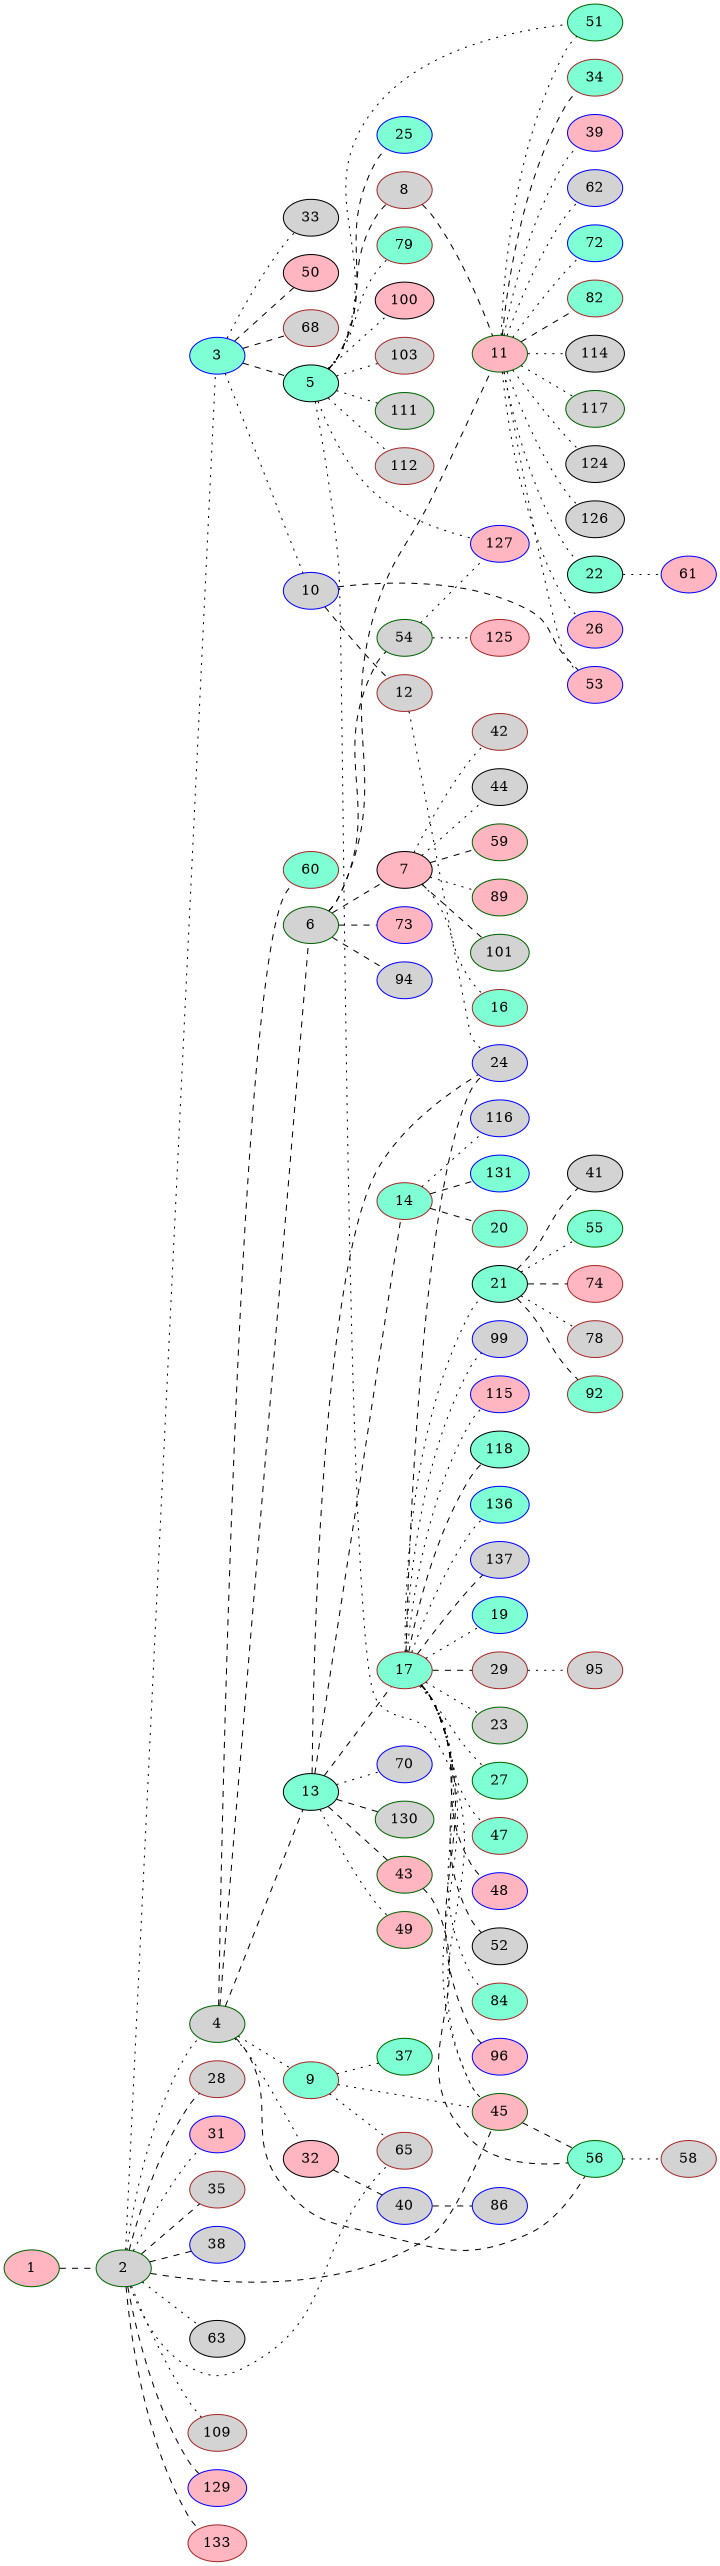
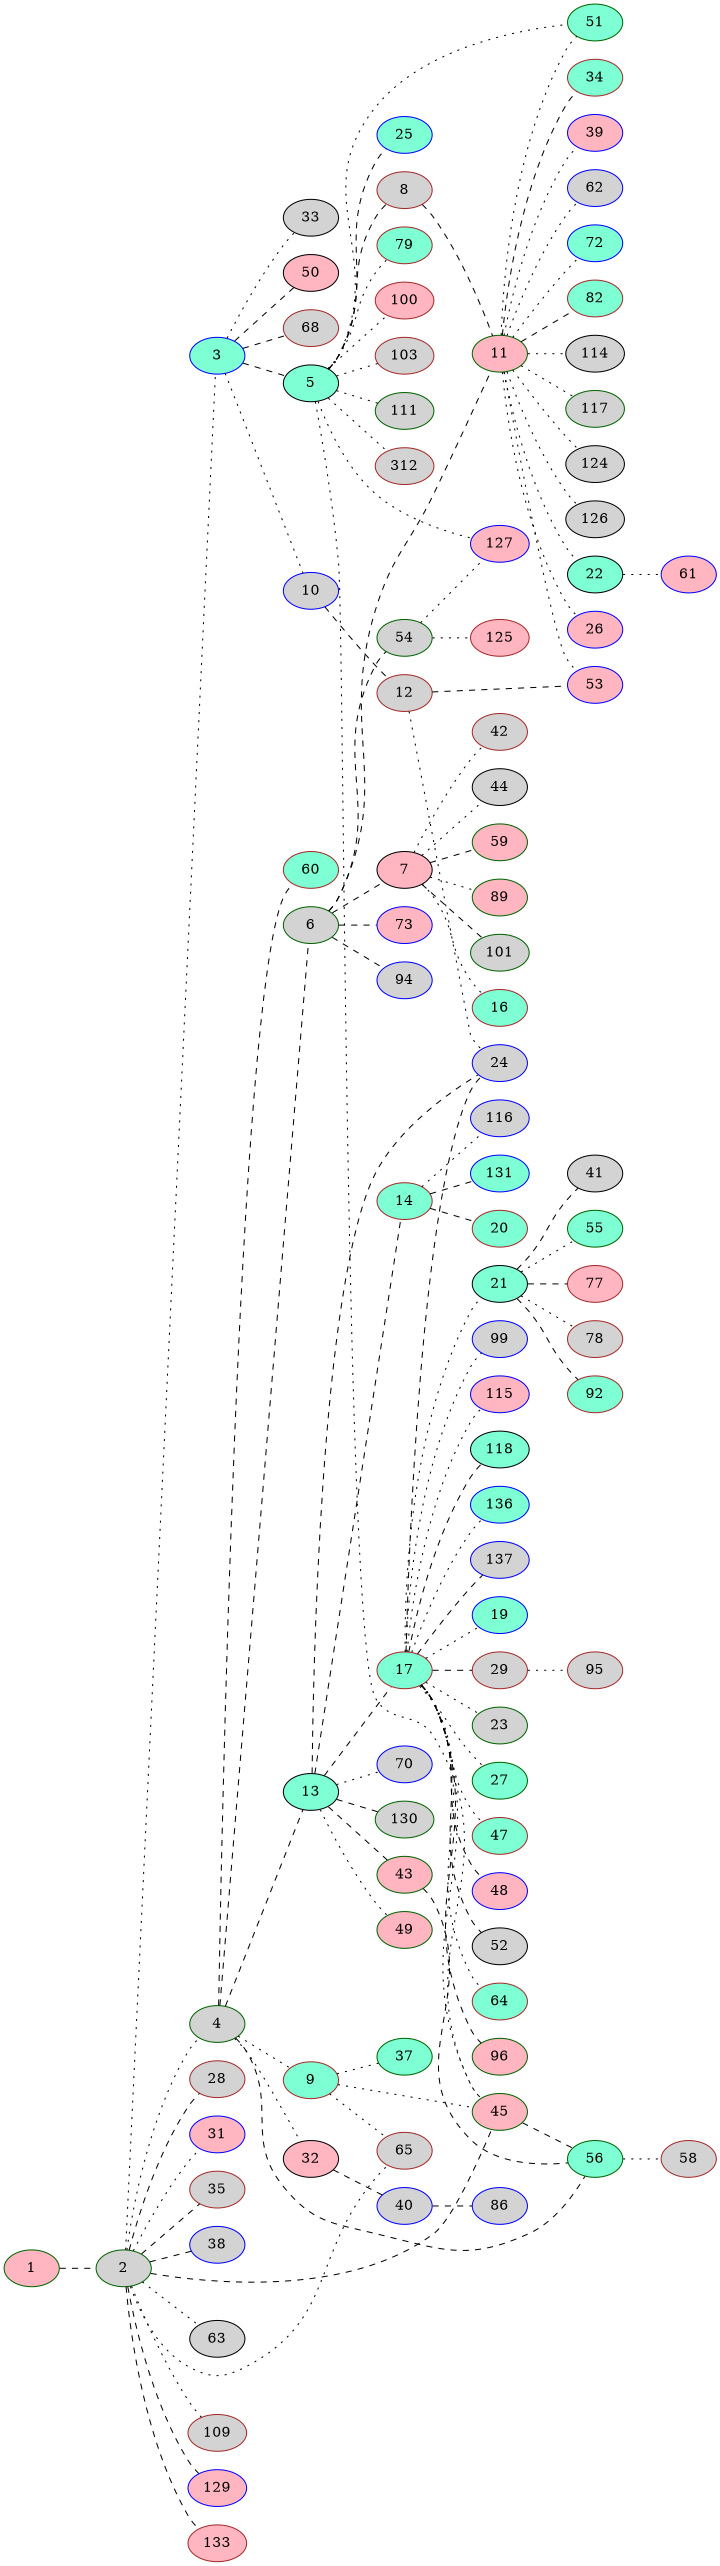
node "100": color black -> brown
node "112": label "112" -> "312"
edge "10" -- "53": now "12" -- "53"
node "74": label "74" -> "77"
node "84": label "84" -> "64"
node "96": color blue -> darkgreen
